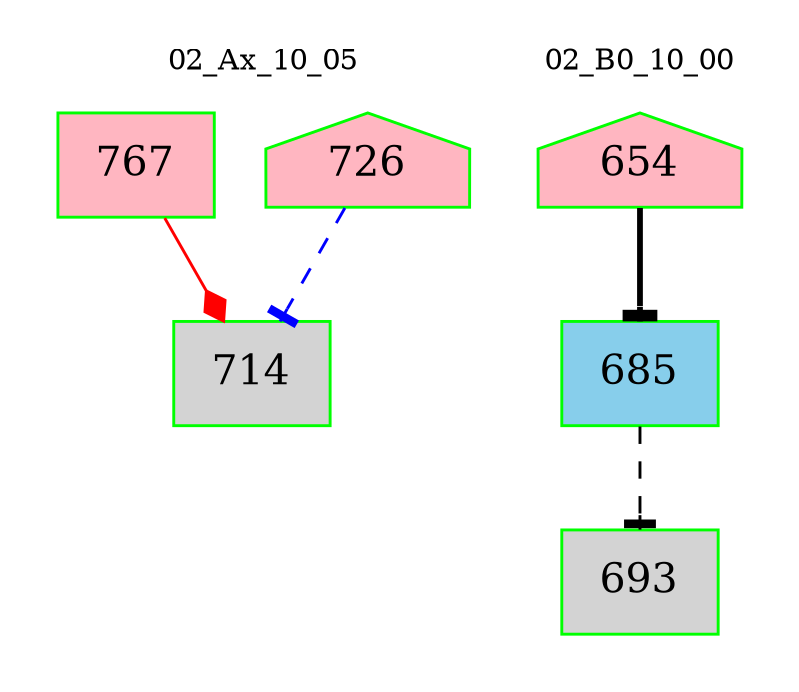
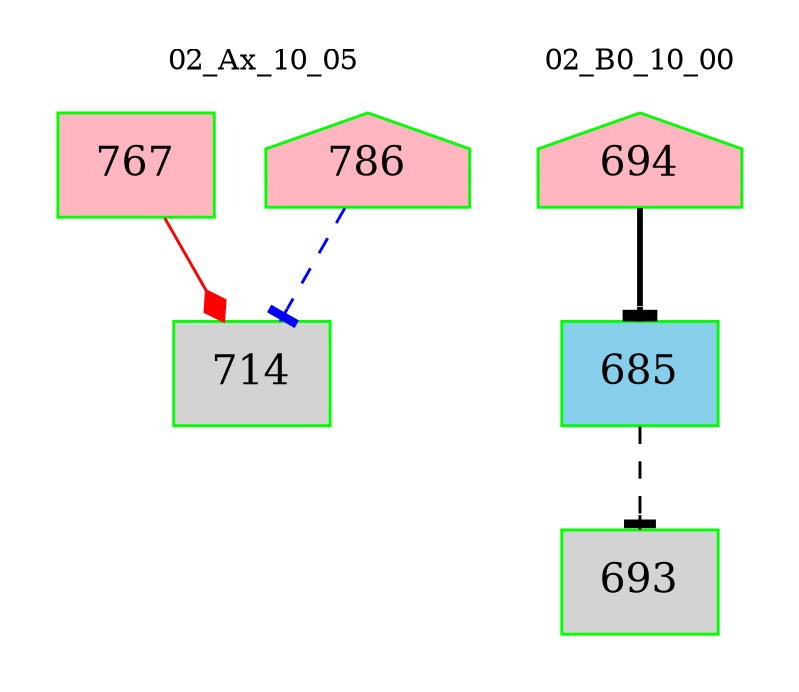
node "726": label "726" -> "786"
node "654": label "654" -> "694"
